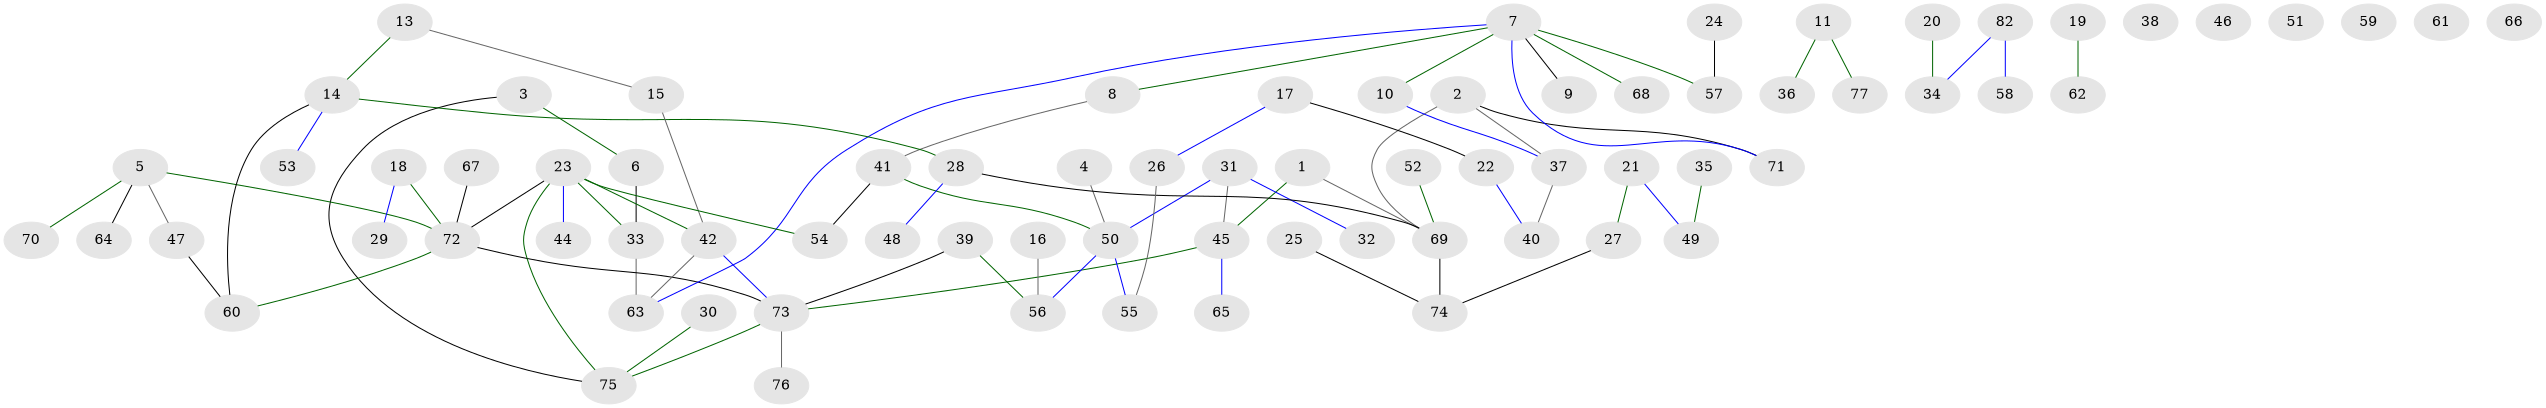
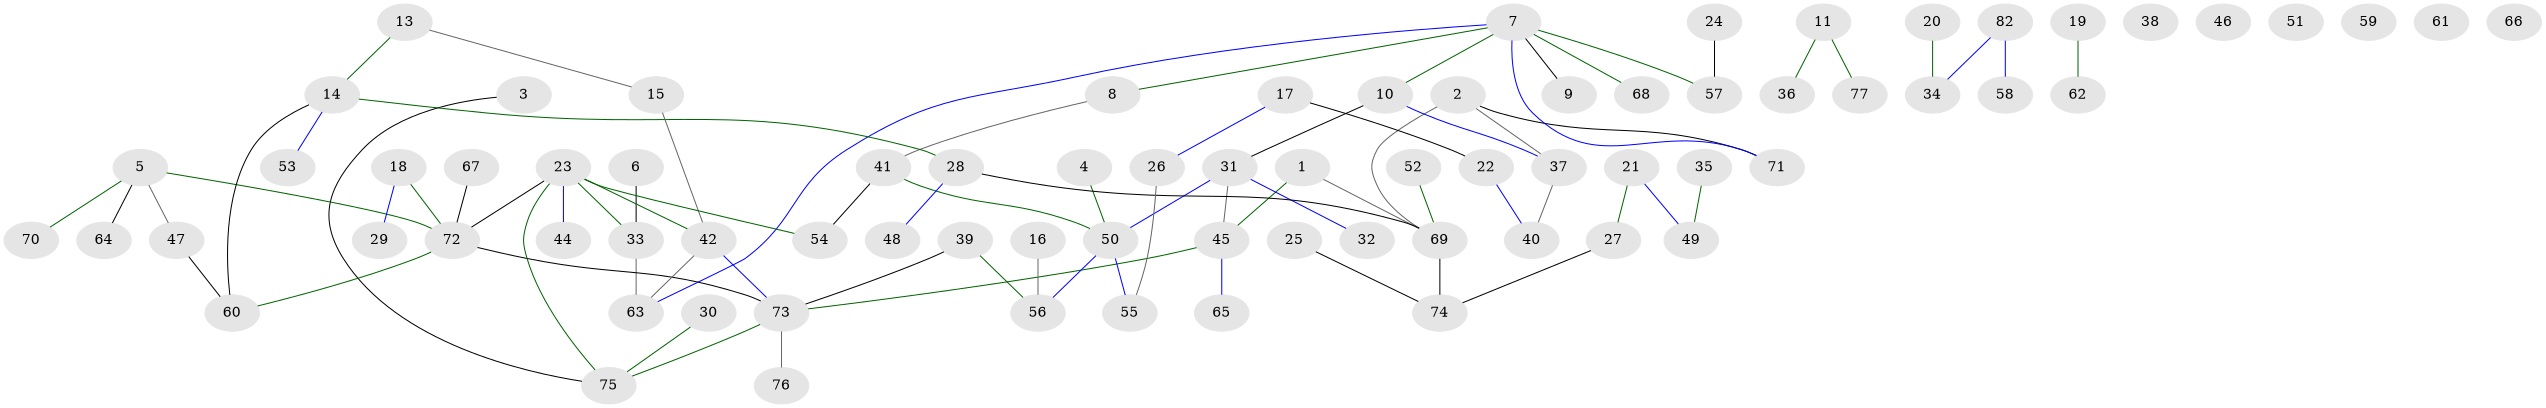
edge "3" -- "6": removed
edge "10" -- "31": added
edge "4" -- "50": color gray40 -> darkgreen
